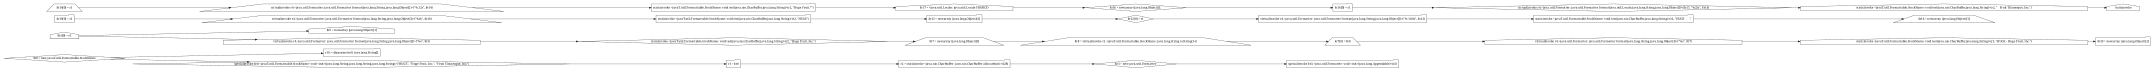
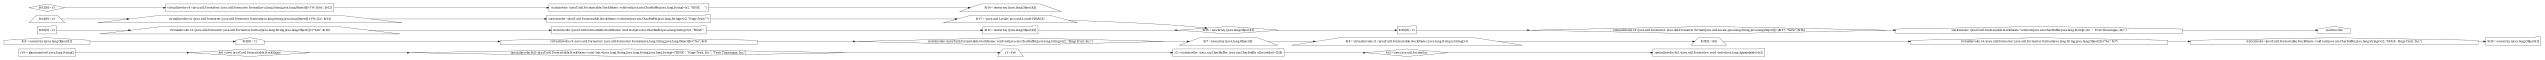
node "$r17 = <java.util.Locale: java.util.Locale FRANCE>": shape house -> trapezium
edge "$r12 = newarray (java.lang.Object)[1]" -> "$r12[0] = r1": now "$r12 = newarray (java.lang.Object)[1]" -> "$r16 = newarray (java.lang.Object)[1]"
edge "$r5[0] = r1" -> "$r5 = newarray (java.lang.Object)[1]": reversed
edge "$r0 = new javaT.util.Formattable.StockName" -> "r19 := @parameter0: java.lang.String[]": reversed
node "r1 = $r0": shape folder -> trapezium
